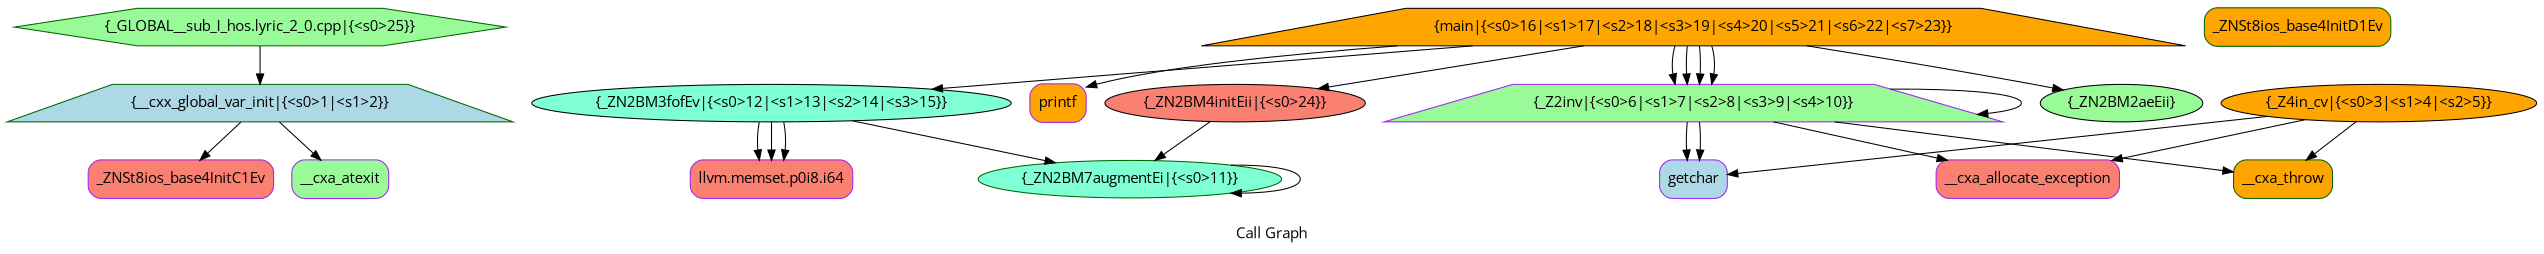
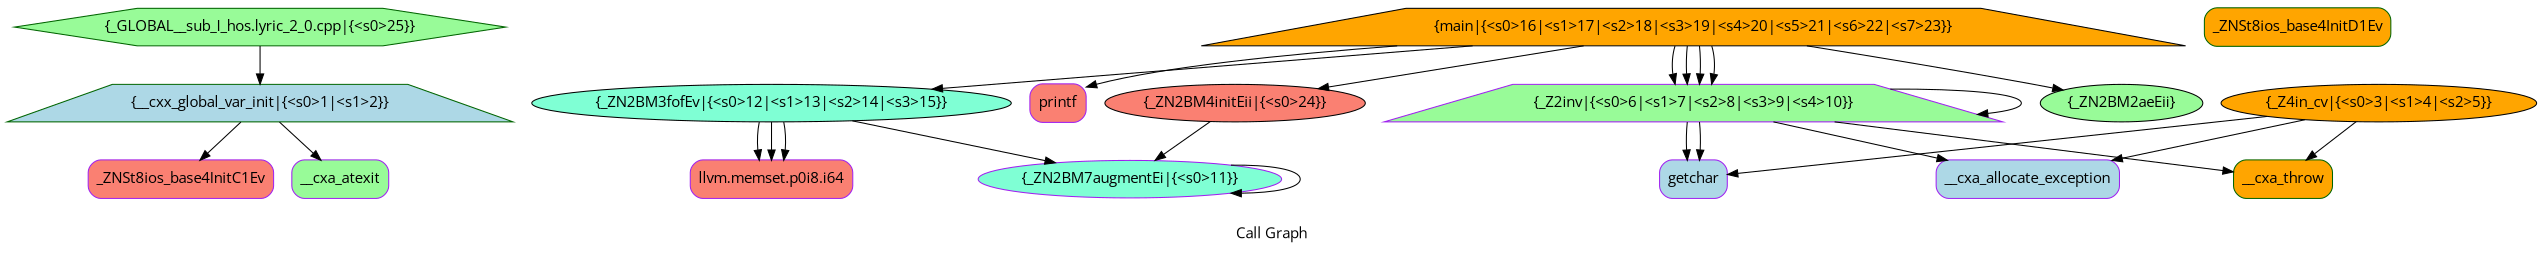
node "printf": fillcolor orange -> salmon
node "{_ZN2BM7augmentEi|{<s0>11}}": color darkgreen -> purple
node "__cxa_allocate_exception": fillcolor salmon -> lightblue
